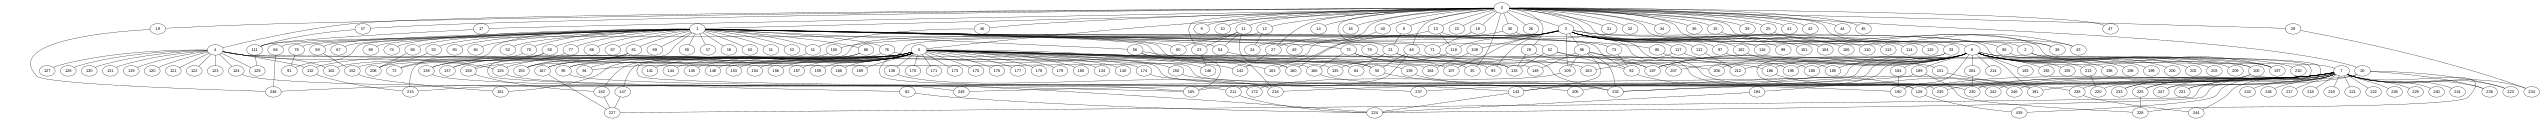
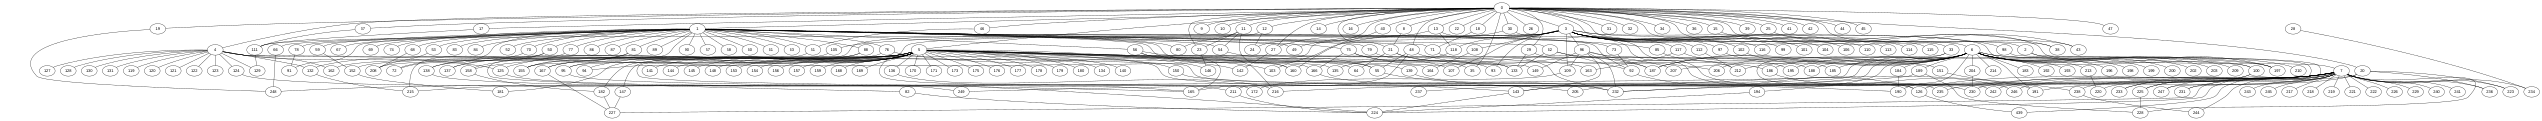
edge "0" -- "28": removed
node "174": removed
